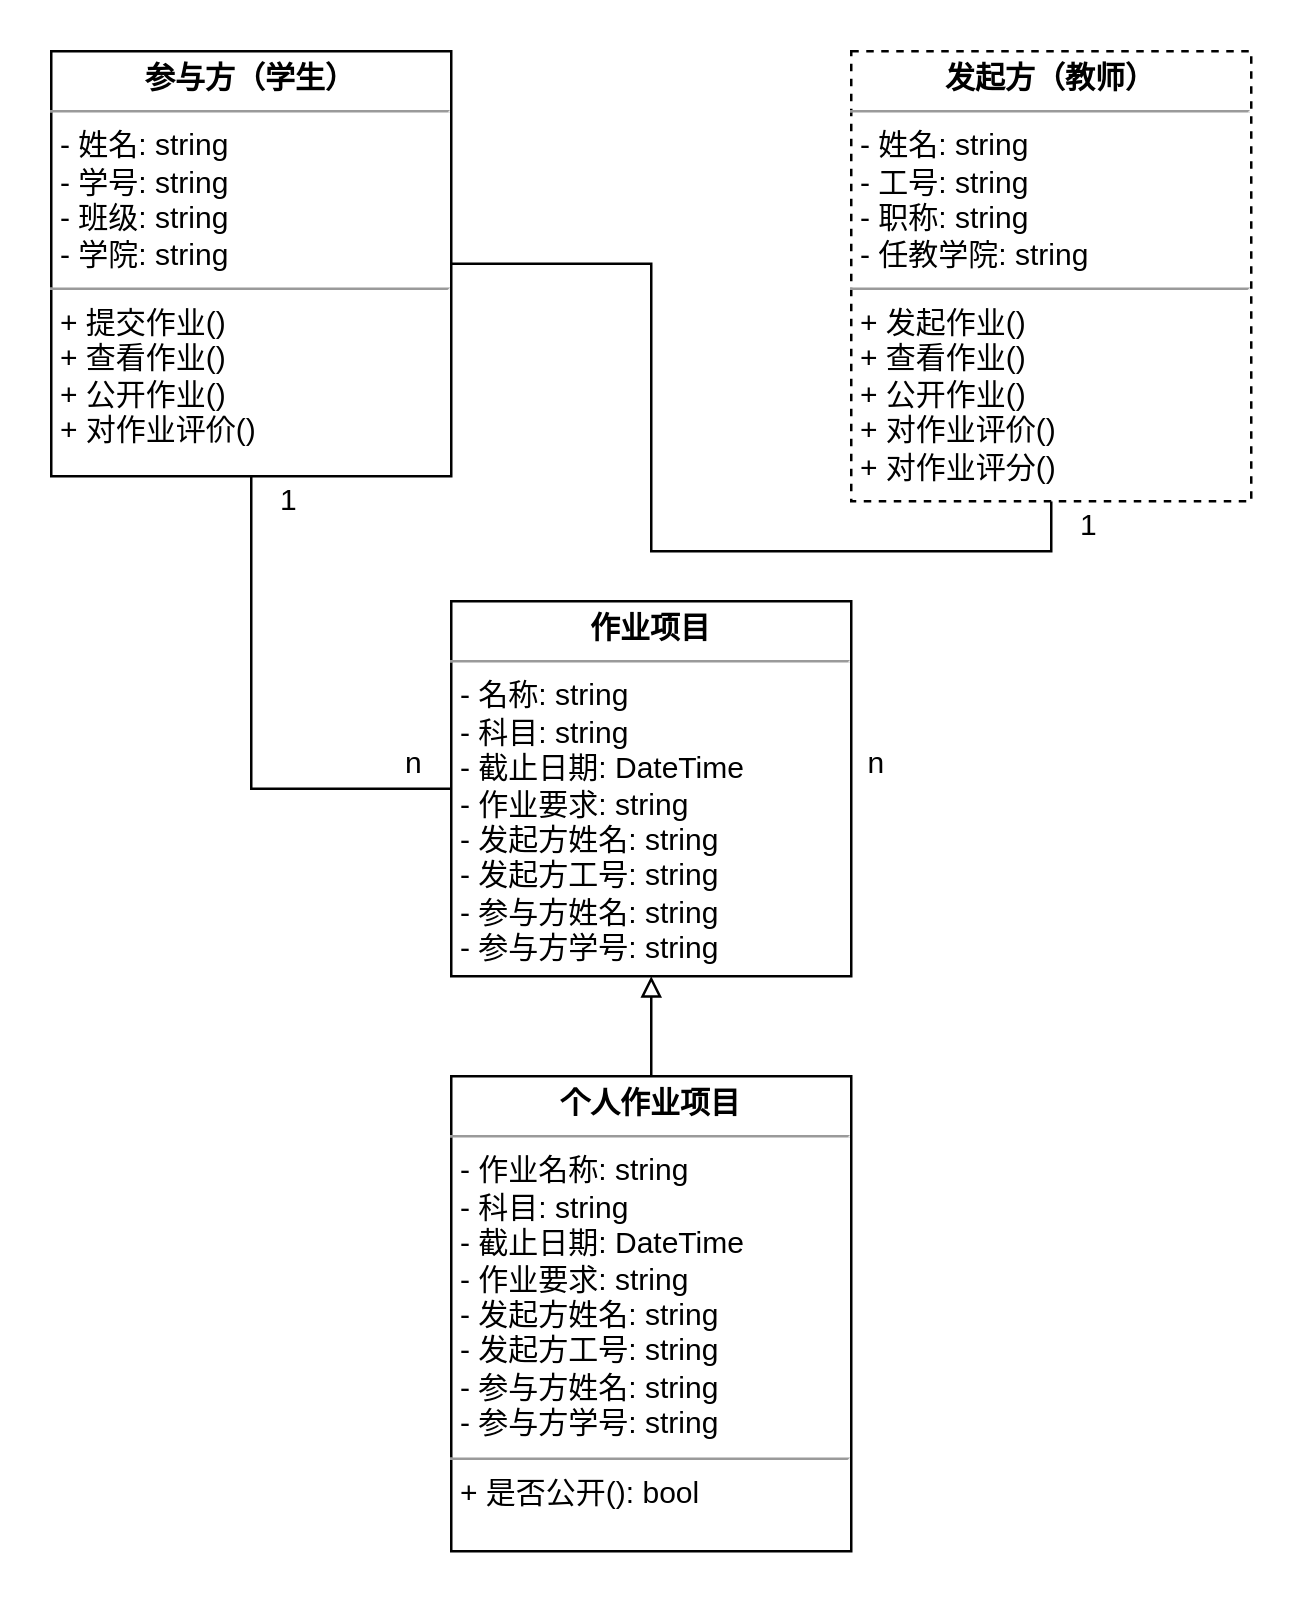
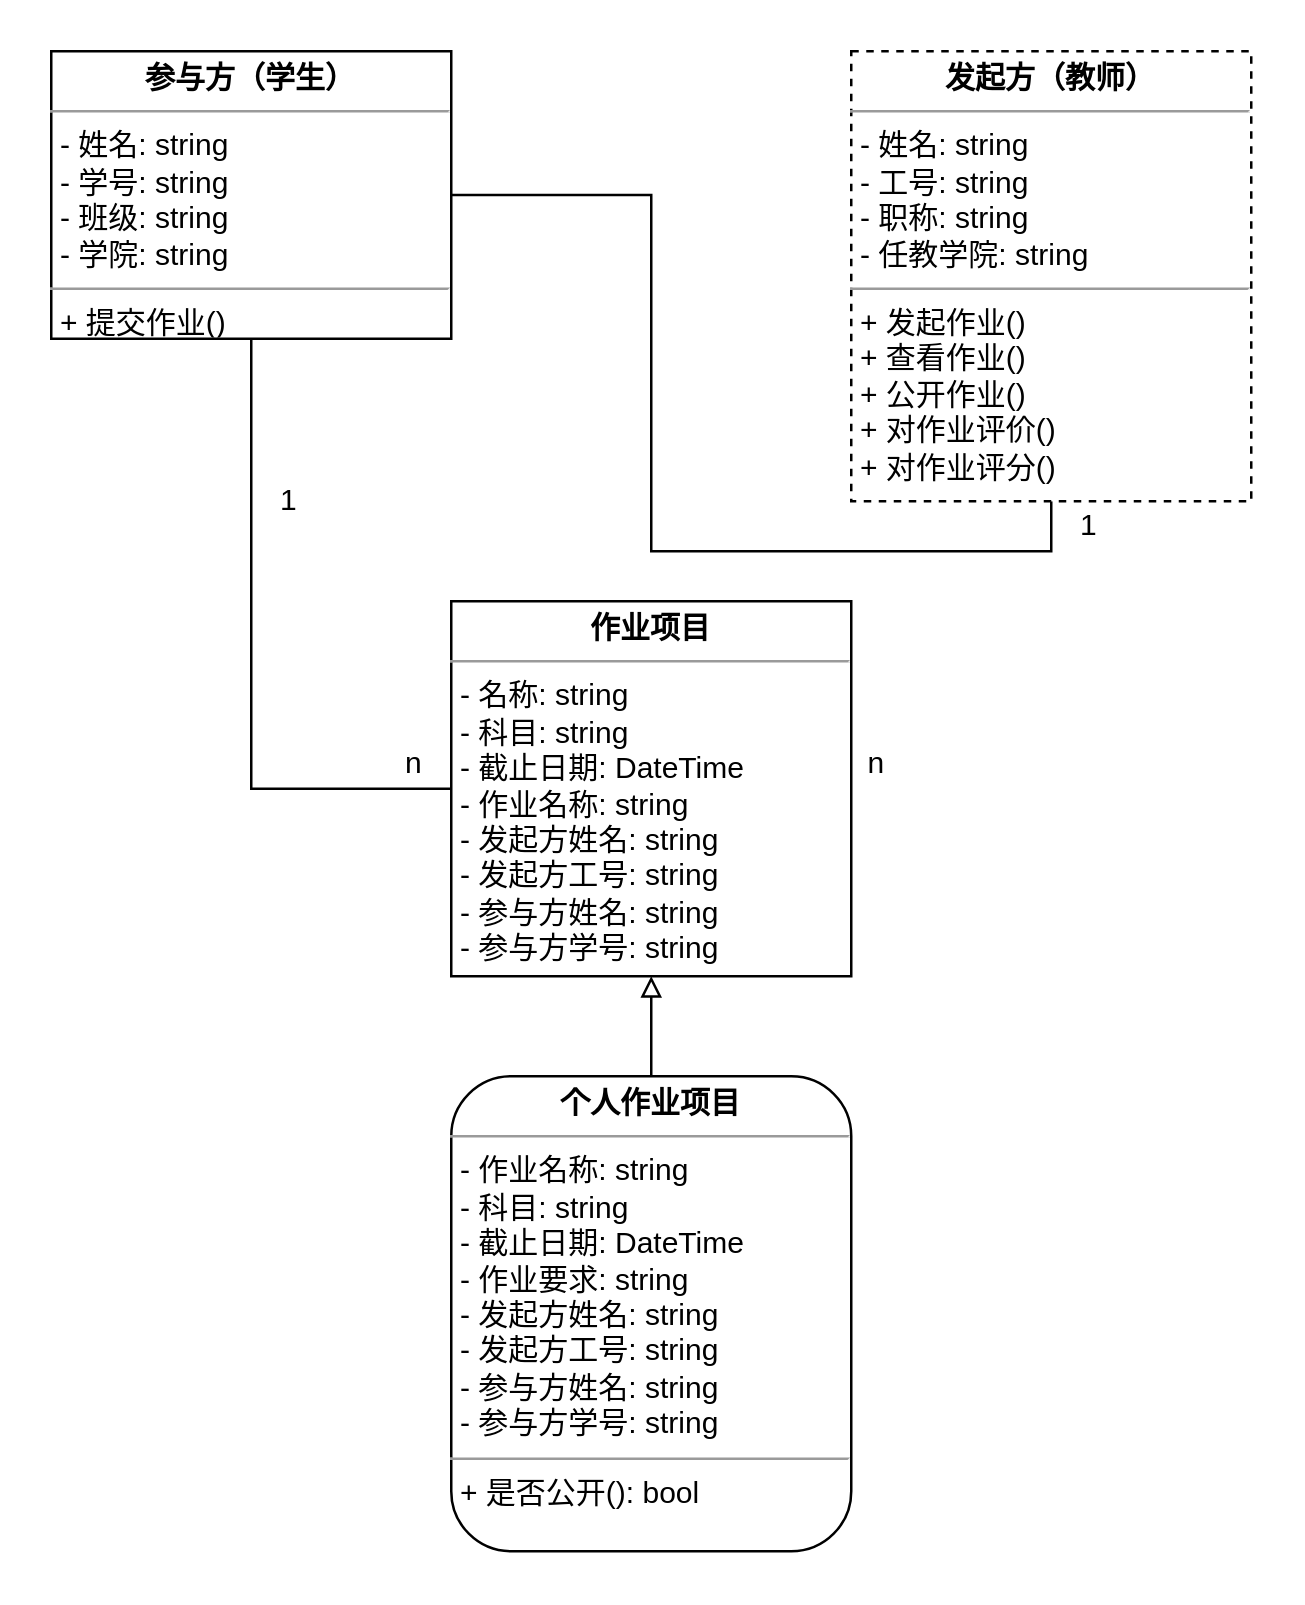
node "参与方（学生） - 姓名: string - 学号: string - 班级: string - 学院: string + 提交作业() + 查看作业() + 公开作业() + 对作业评价()": size 400x425 -> 400x288
node "作业项目 - 名称: string - 科目: string - 截止日期: DateTime - 作业要求: string - 发起方姓名: string - 发起方工号: string - 参与方姓名: string - 参与方学号: string": label "作业项目 - 名称: string - 科目: string - 截止日期: DateTime - 作业要求: string - 发起方姓名: string - 发起方工号: string - 参与方姓名: string - 参与方学号: string" -> "作业项目 - 名称: string - 科目: string - 截止日期: DateTime - 作业名称: string - 发起方姓名: string - 发起方工号: string - 参与方姓名: string - 参与方学号: string"
node "个人作业项目 - 作业名称: string - 科目: string - 截止日期: DateTime - 作业要求: string - 发起方姓名: string - 发起方工号: string - 参与方姓名: string - 参与方学号: string + 是否公开(): bool": shape rectangle -> rounded rectangle
